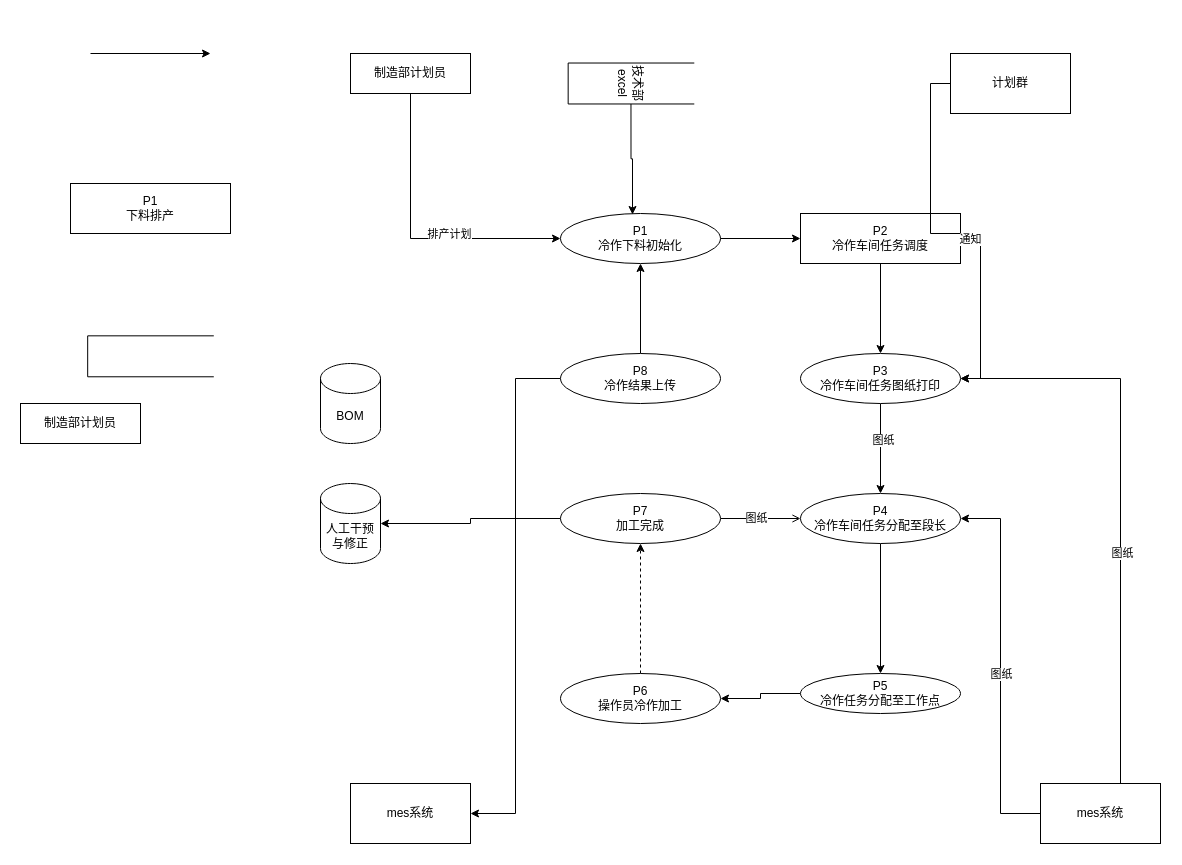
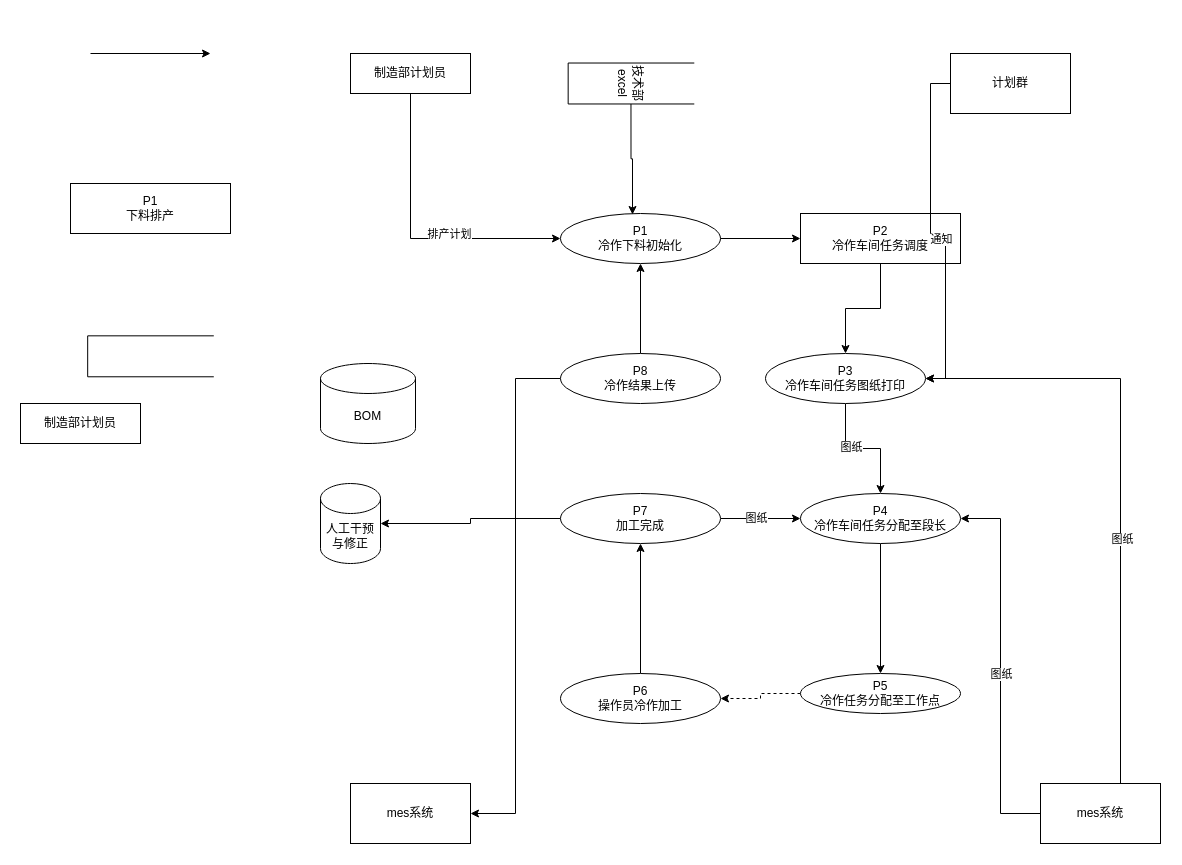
node "P3 冷作车间任务图纸打印": moved (881, 379) -> (846, 379)
node "BOM": size 60x80 -> 95x80
edge "P7 加工完成" -> "P4 冷作车间任务分配至段长": arrowhead open -> classic
edge "P6 操作员冷作加工" -> "P7 加工完成": style dashed -> solid
edge "P5 冷作任务分配至工作点" -> "P6 操作员冷作加工": style solid -> dashed
